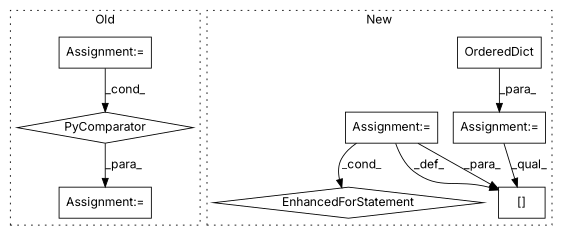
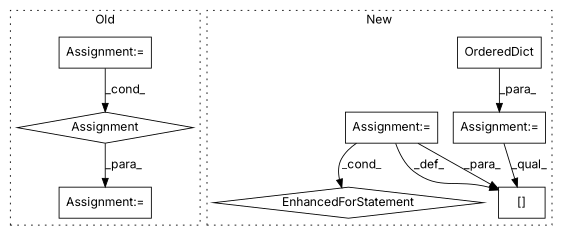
node "PyComparator": label "PyComparator" -> "Assignment"
